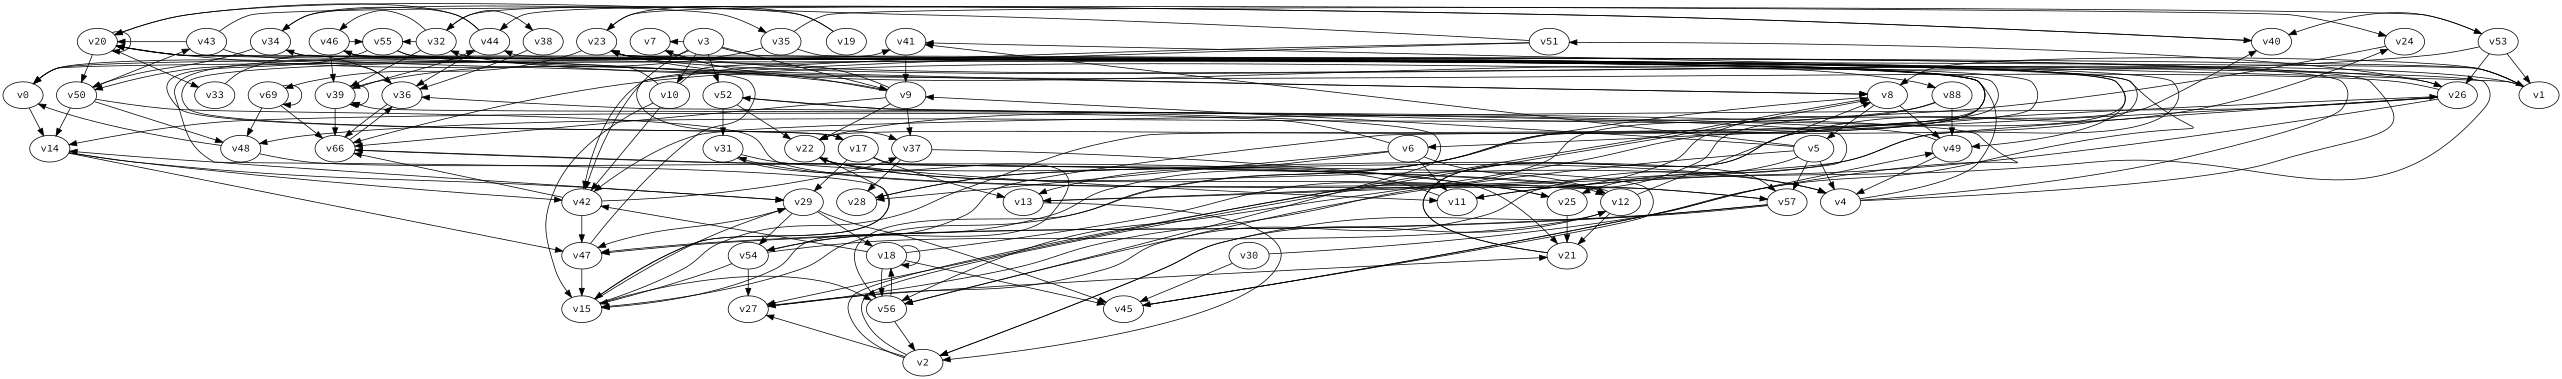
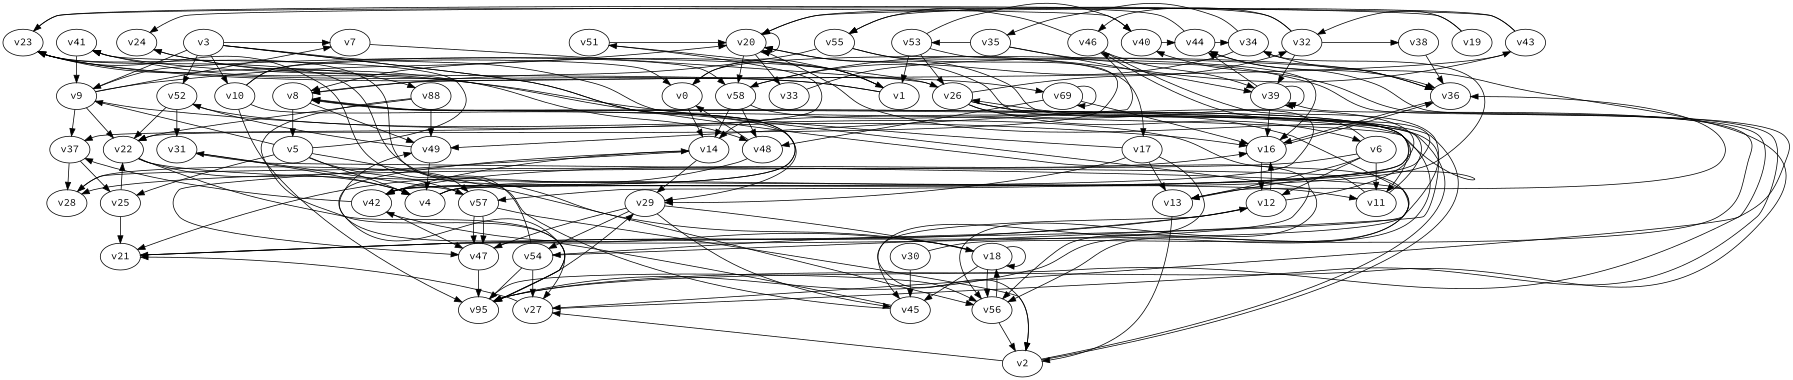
edge "v51" -> "v42": removed
edge "v36" -> "v0": reversed
node "v50": label "v50" -> "v58"
node "v66": label "v66" -> "v16"
node "v15": label "v15" -> "v95"
